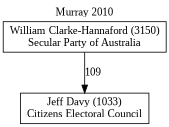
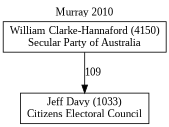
node "William Clarke-Hannaford (3150) Secular Party of Australia": label "William Clarke-Hannaford (3150) Secular Party of Australia" -> "William Clarke-Hannaford (4150) Secular Party of Australia"
